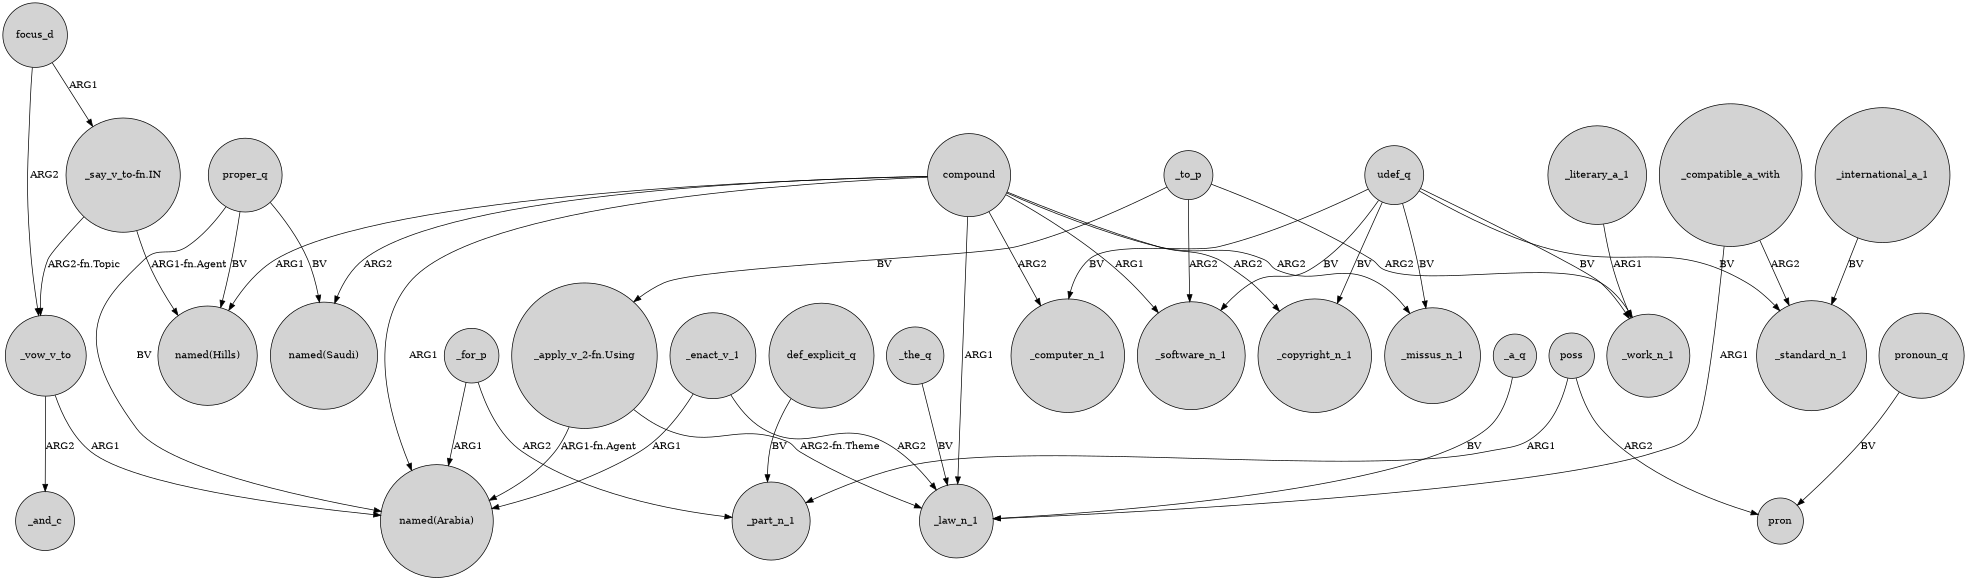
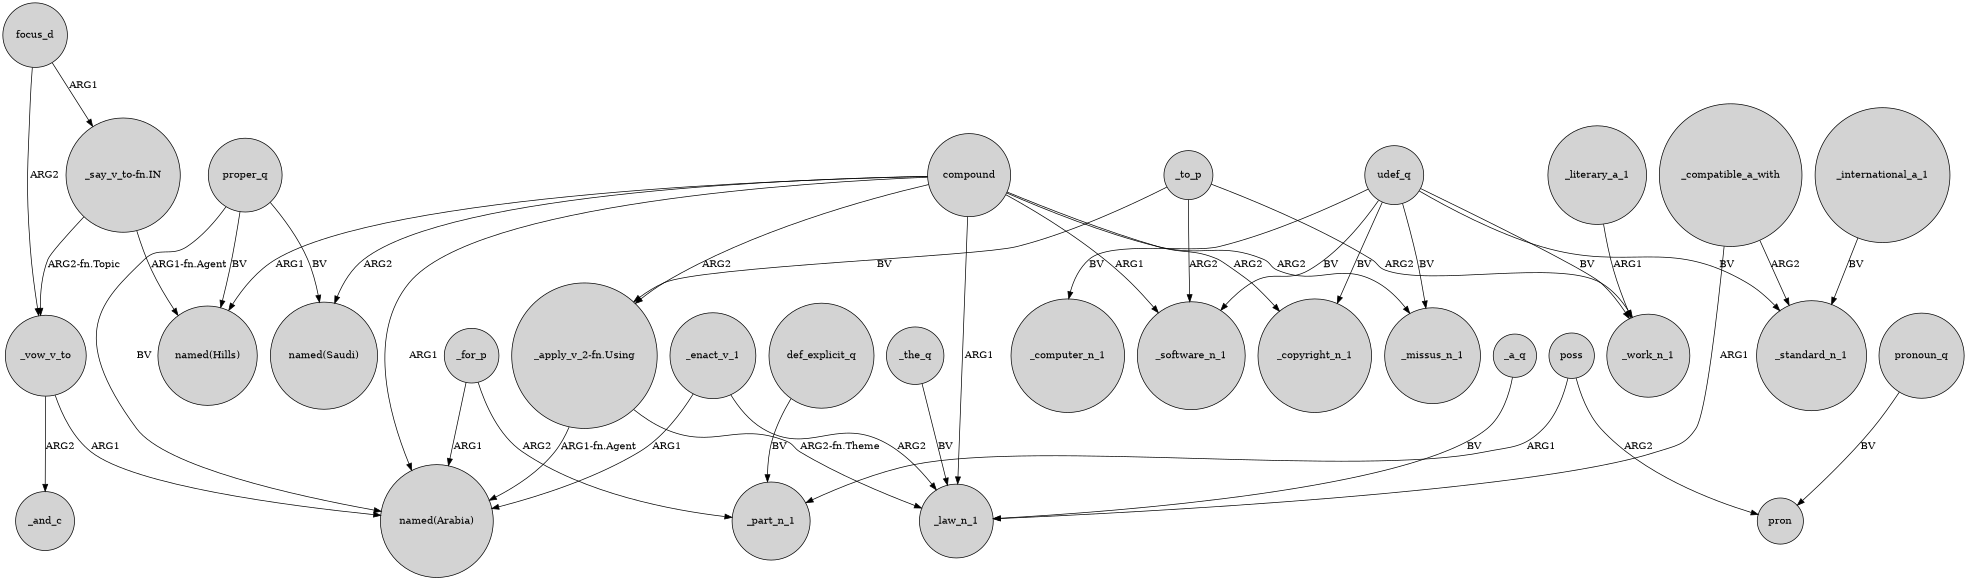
edge "compound" -> "_computer_n_1": now "compound" -> "_apply_v_2-fn.Using"
